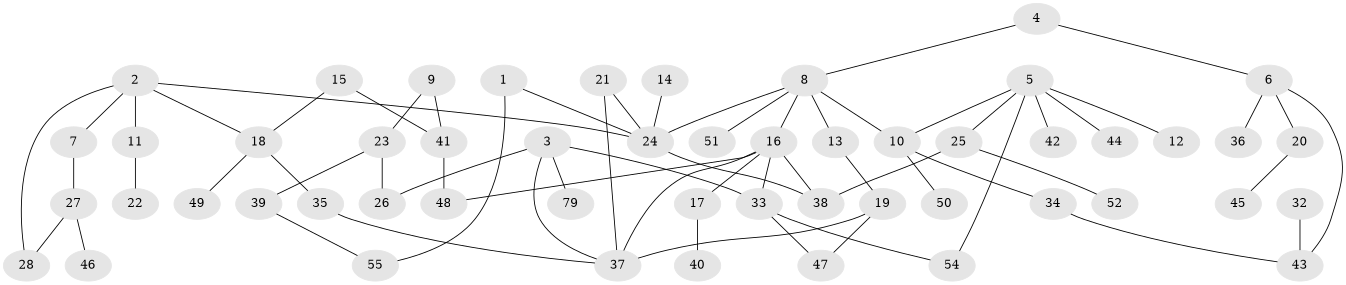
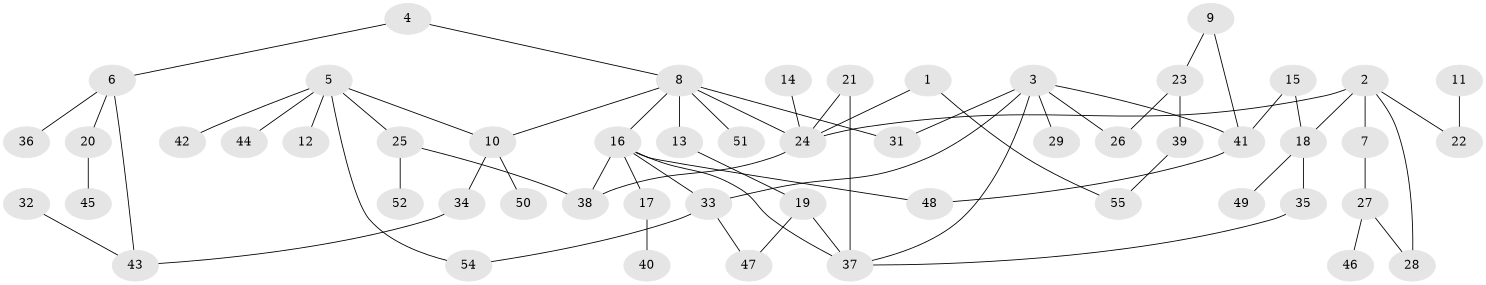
edge "3" -- "41": added
edge "2" -- "11": now "2" -- "22"
node "31": added
node "79": label "79" -> "29"
